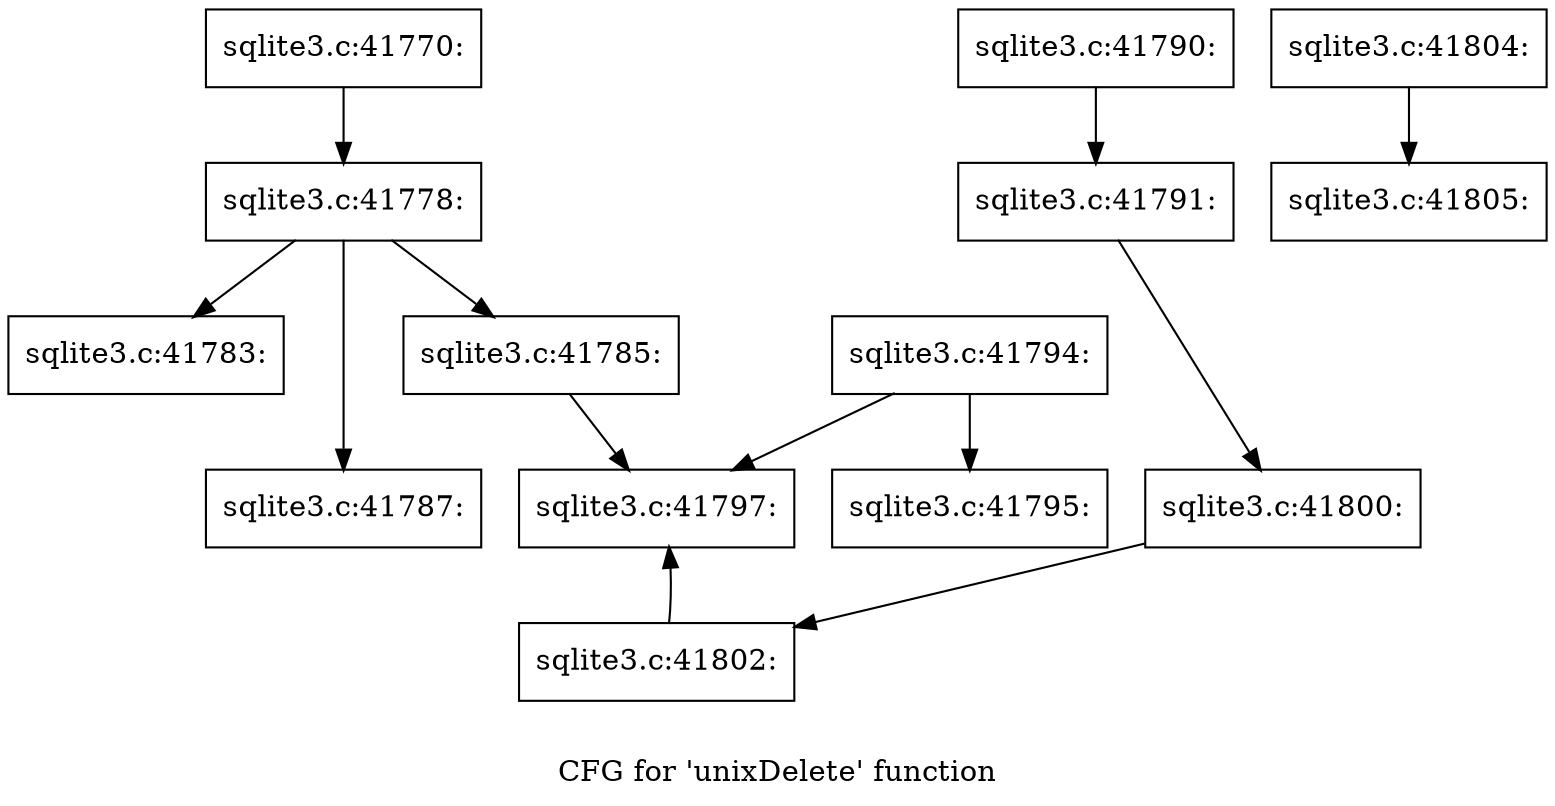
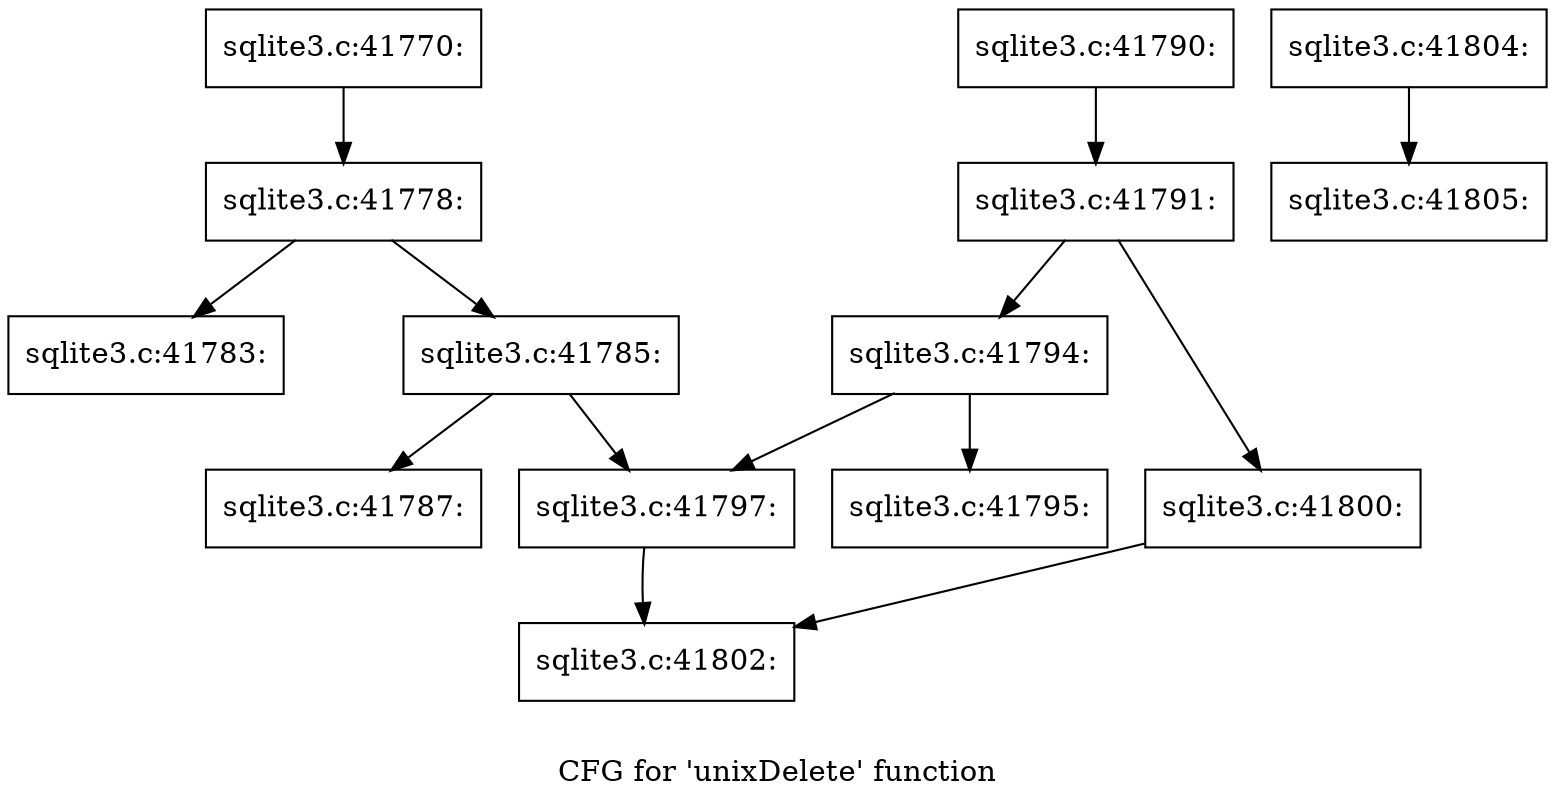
edge "sqlite3.c:41791:" -> "sqlite3.c:41794:": added
edge "sqlite3.c:41778:" -> "sqlite3.c:41787:": now "sqlite3.c:41785:" -> "sqlite3.c:41787:"
edge "sqlite3.c:41802:" -> "sqlite3.c:41797:": reversed
